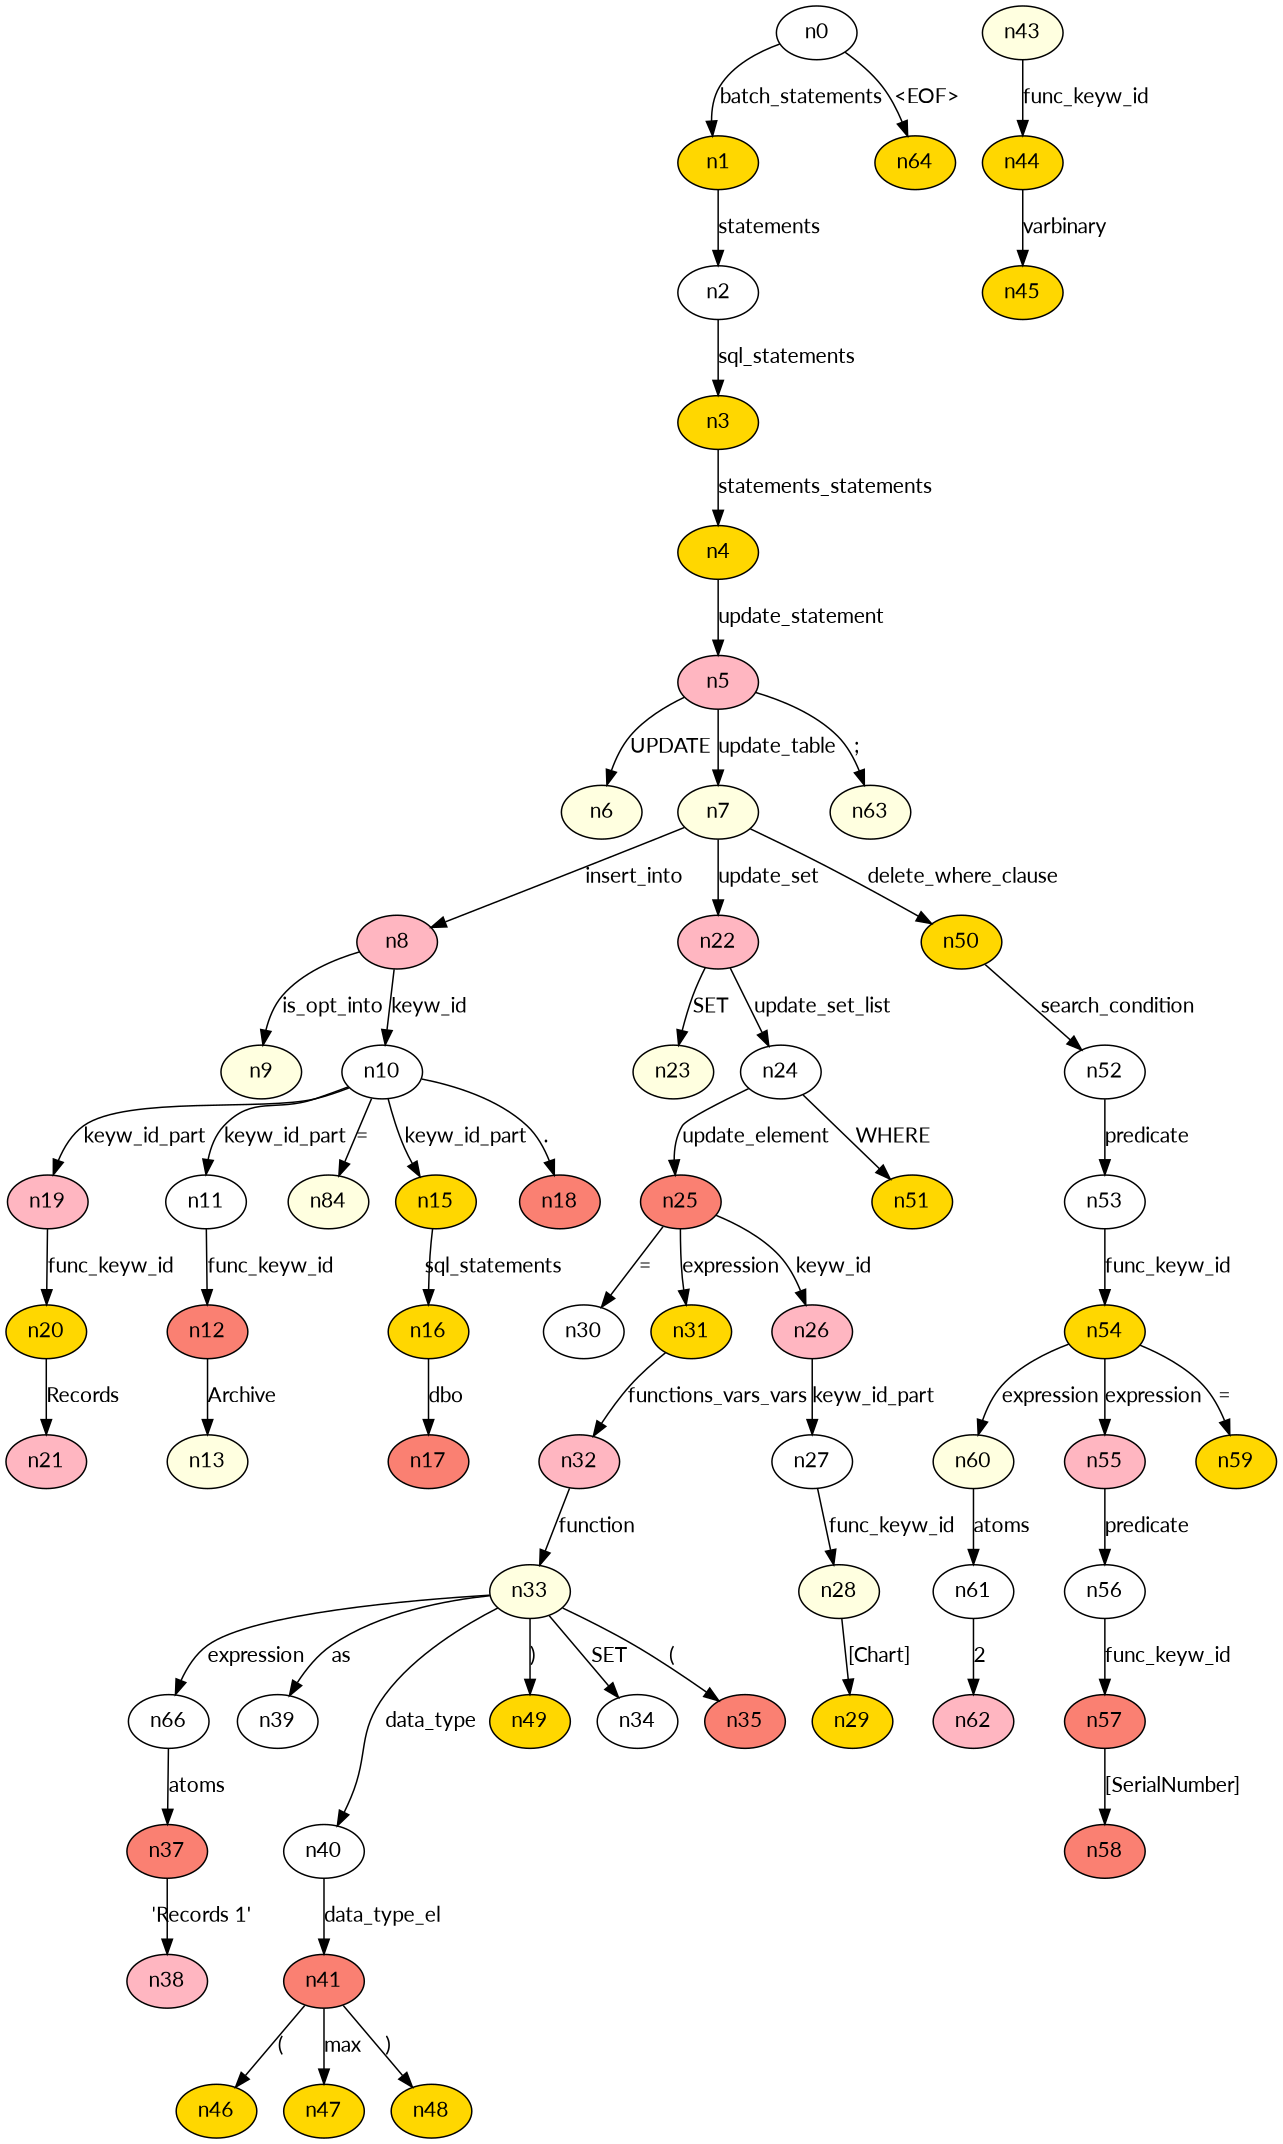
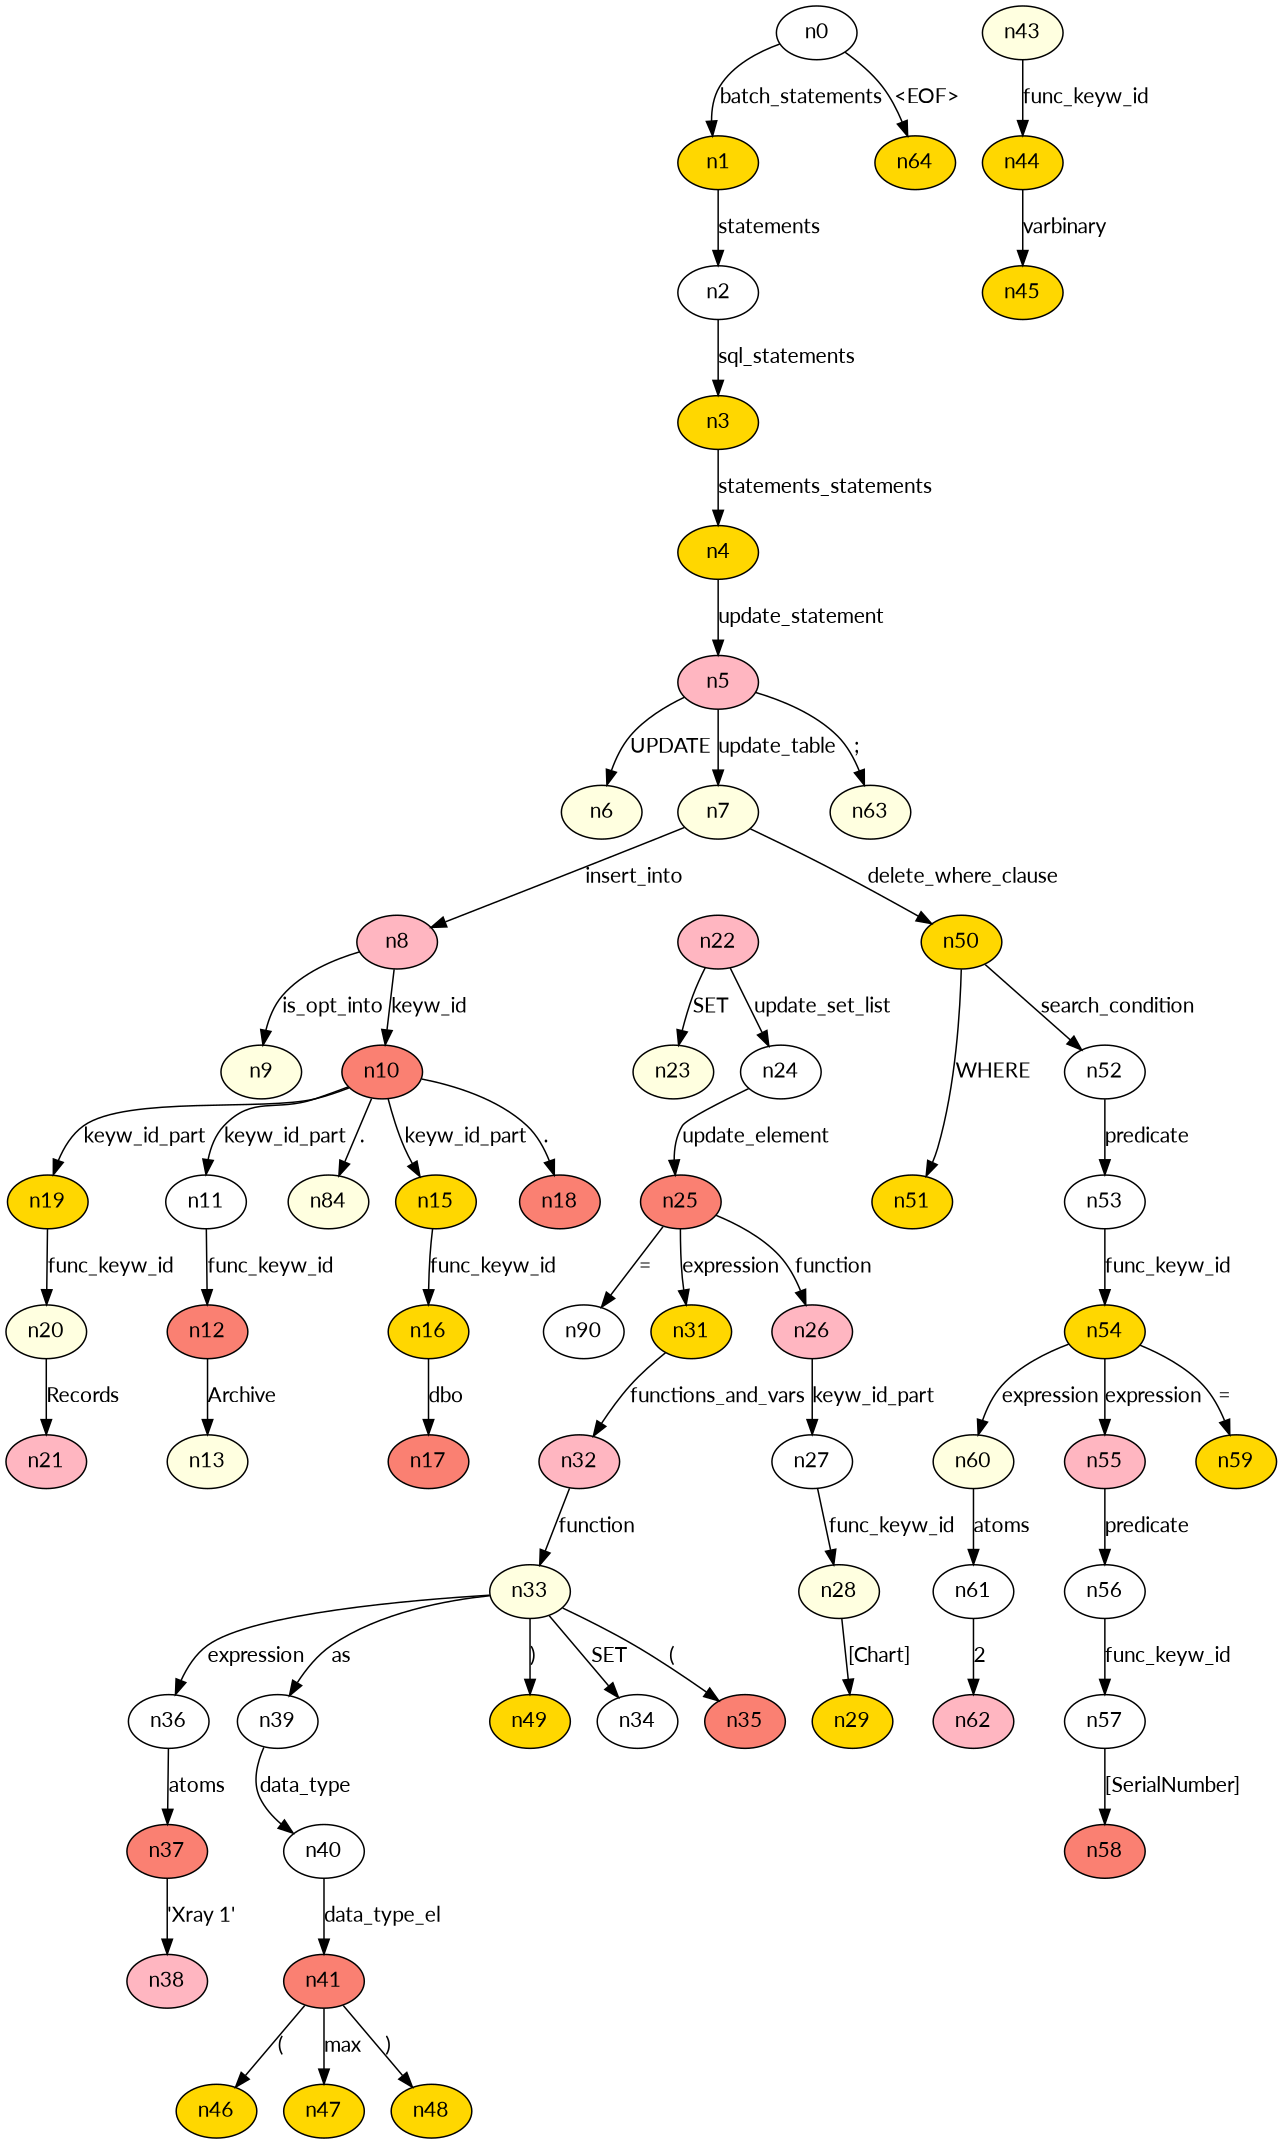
edge "n7" -> "n22": removed, label "update_set"
node "n10": fillcolor white -> salmon
edge "n24" -> "n51": now "n50" -> "n51"
edge "n10" -> "n84": label "=" -> "."
node "n19": fillcolor lightpink -> gold
edge "n15" -> "n16": label "sql_statements" -> "func_keyw_id"
edge "n25" -> "n26": label "keyw_id" -> "function"
node "n20": fillcolor gold -> lightyellow
node "n30": label "n30" -> "n90"
edge "n31" -> "n32": label "functions_vars_vars" -> "functions_and_vars"
edge "n33" -> "n40": now "n39" -> "n40"
node "n66": label "n66" -> "n36"
node "n57": fillcolor salmon -> white
edge "n37" -> "n38": label "'Records 1'" -> "'Xray 1'"
